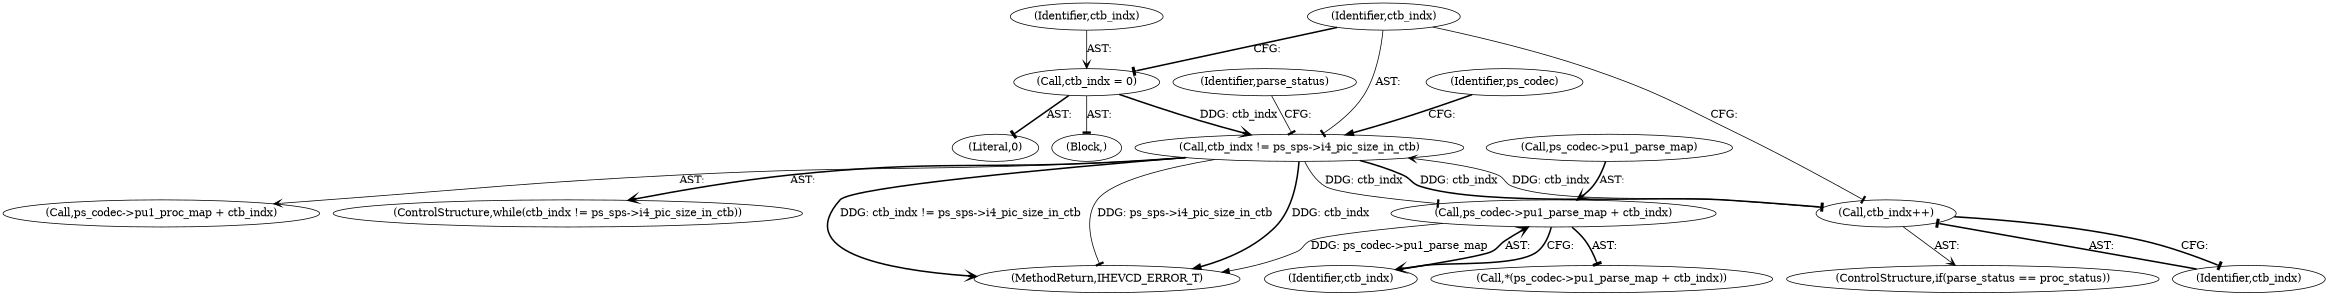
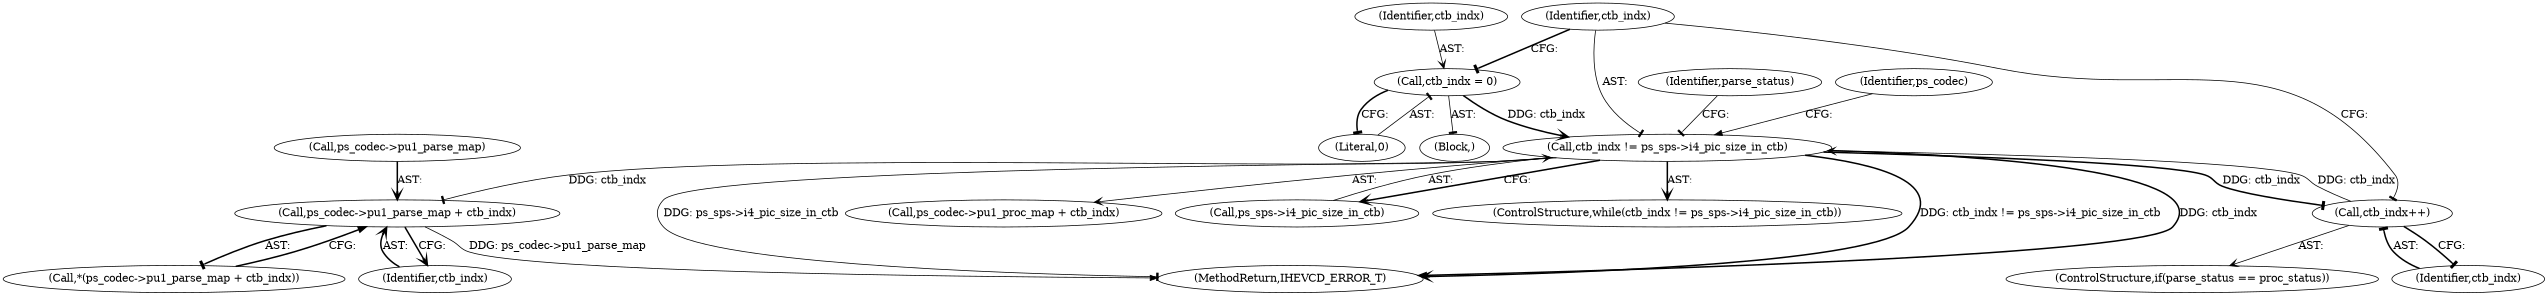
edge "(Call,ctb_indx = 0)" -> "(Literal,0)": label "AST: " -> "CFG: "
edge "(Identifier,ps_codec)" -> "(Call,ctb_indx != ps_sps->i4_pic_size_in_ctb)": style bold -> solid
edge "(Literal,0)" -> "(Call,ctb_indx = 0)": added, label "AST:"
node "(Call,ps_sps->i4_pic_size_in_ctb)": added
edge "(Call,*(ps_codec->pu1_parse_map + ctb_indx))" -> "(Call,ps_codec->pu1_parse_map + ctb_indx)": added, label "CFG:"
